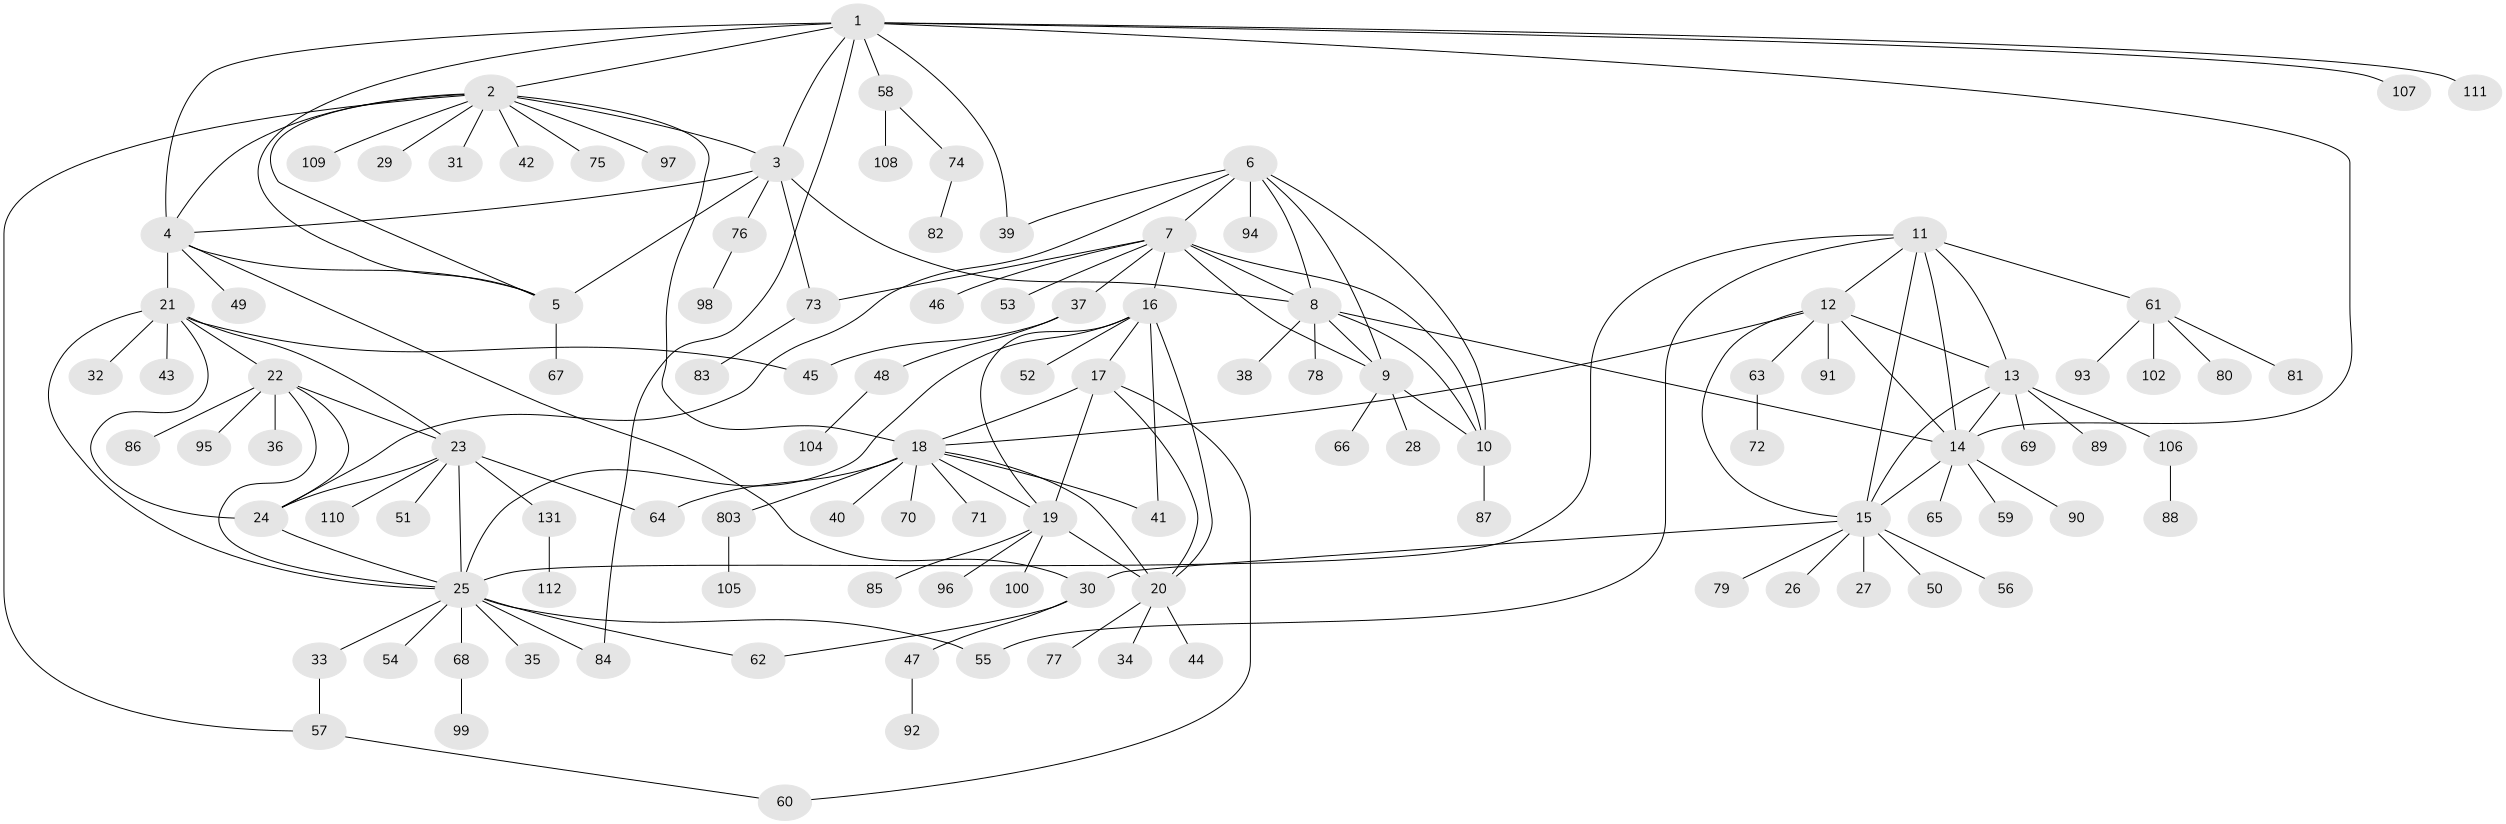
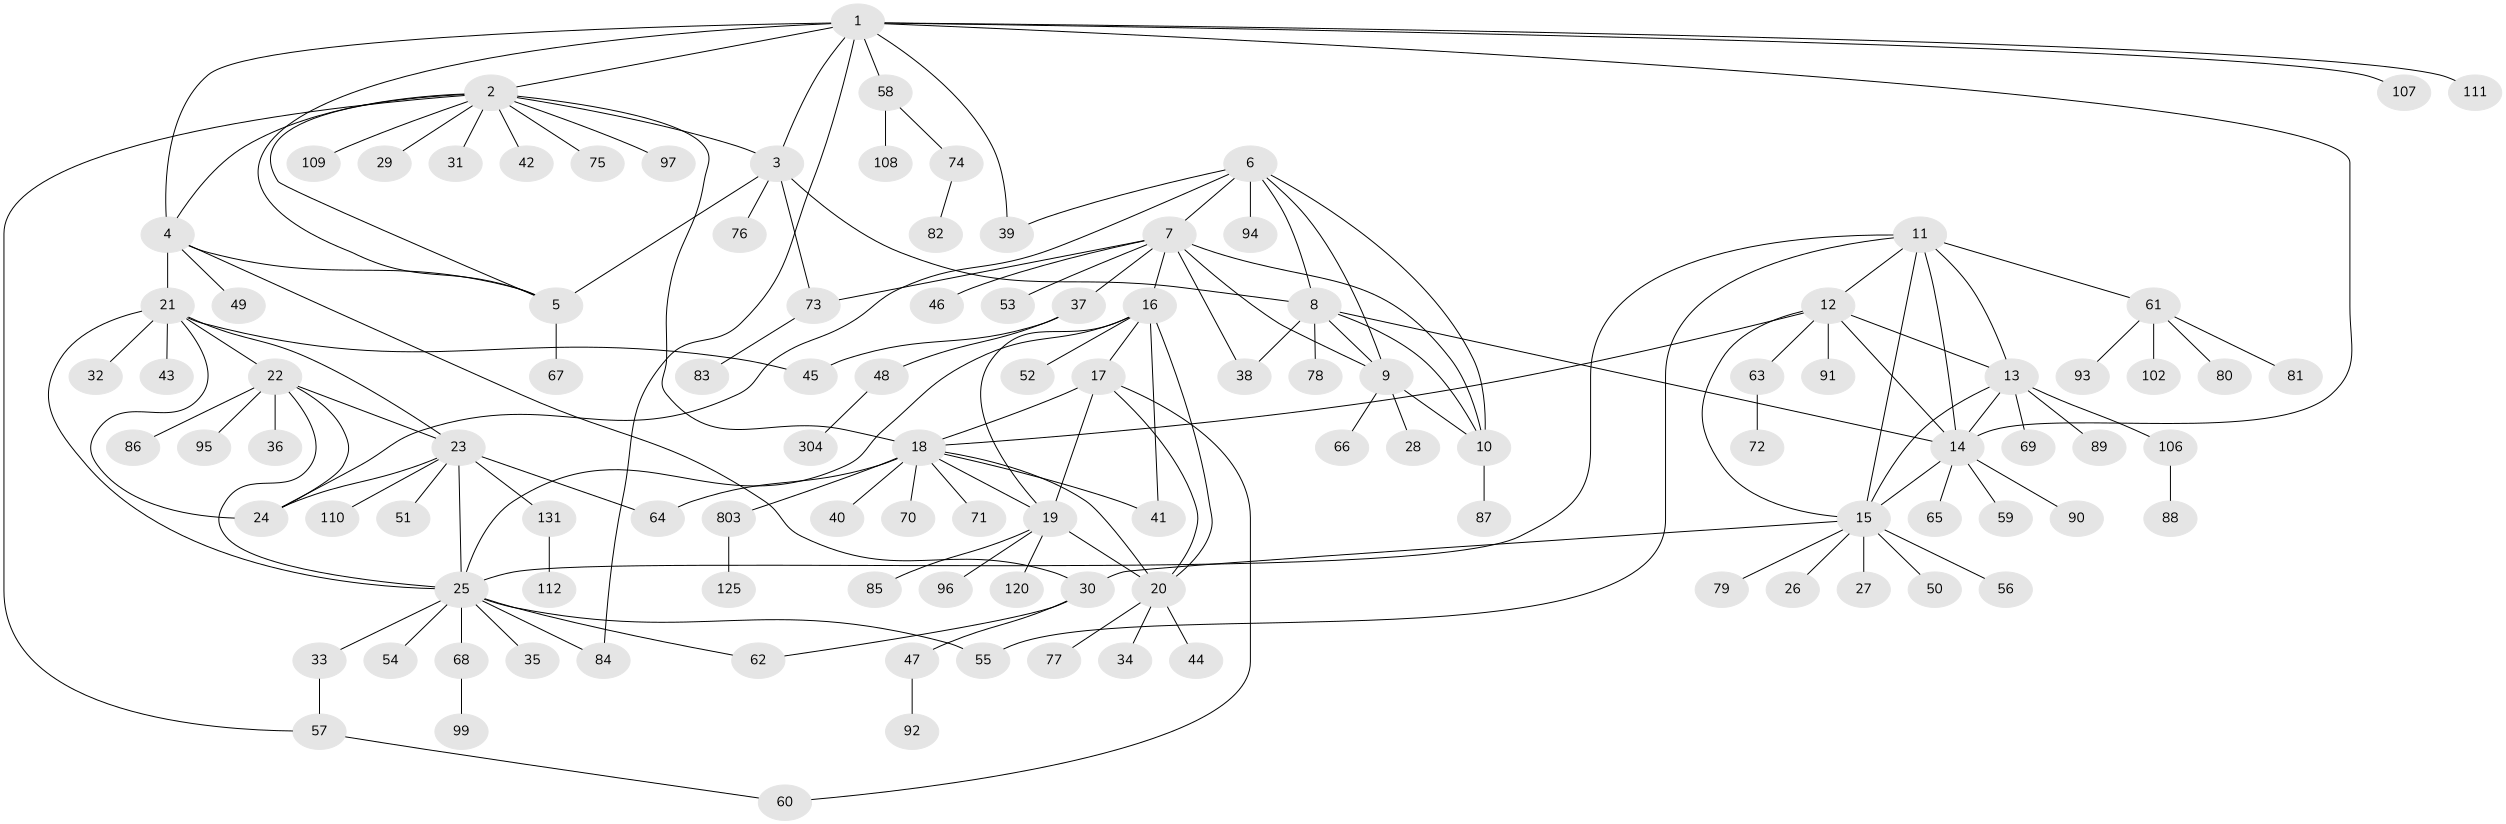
edge "3" -- "4": removed
edge "7" -- "8": now "7" -- "38"
node "98": removed
node "104": label "104" -> "304"
edge "24" -- "25": removed
node "105": label "105" -> "125"
node "100": label "100" -> "120"
